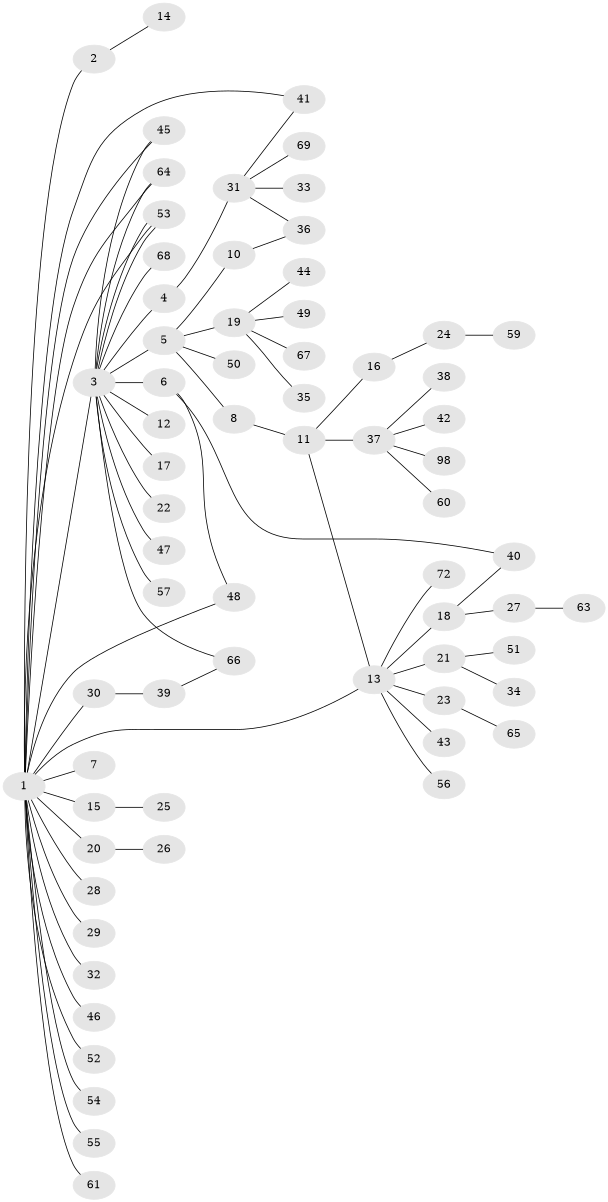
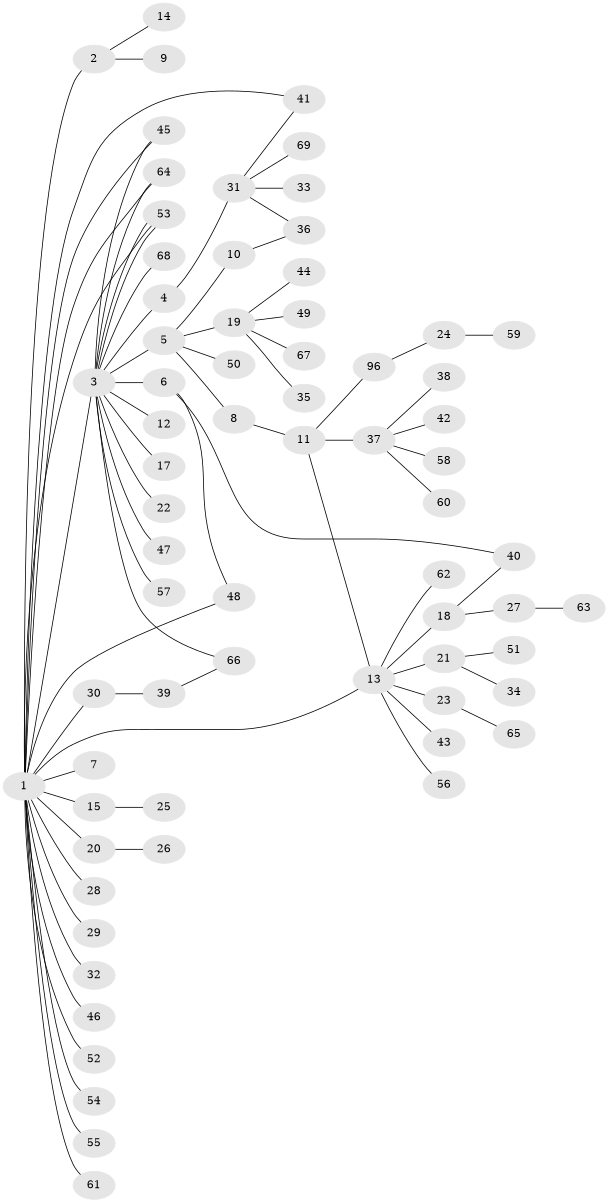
node "9": added
node "16": label "16" -> "96"
node "98": label "98" -> "58"
node "72": label "72" -> "62"
